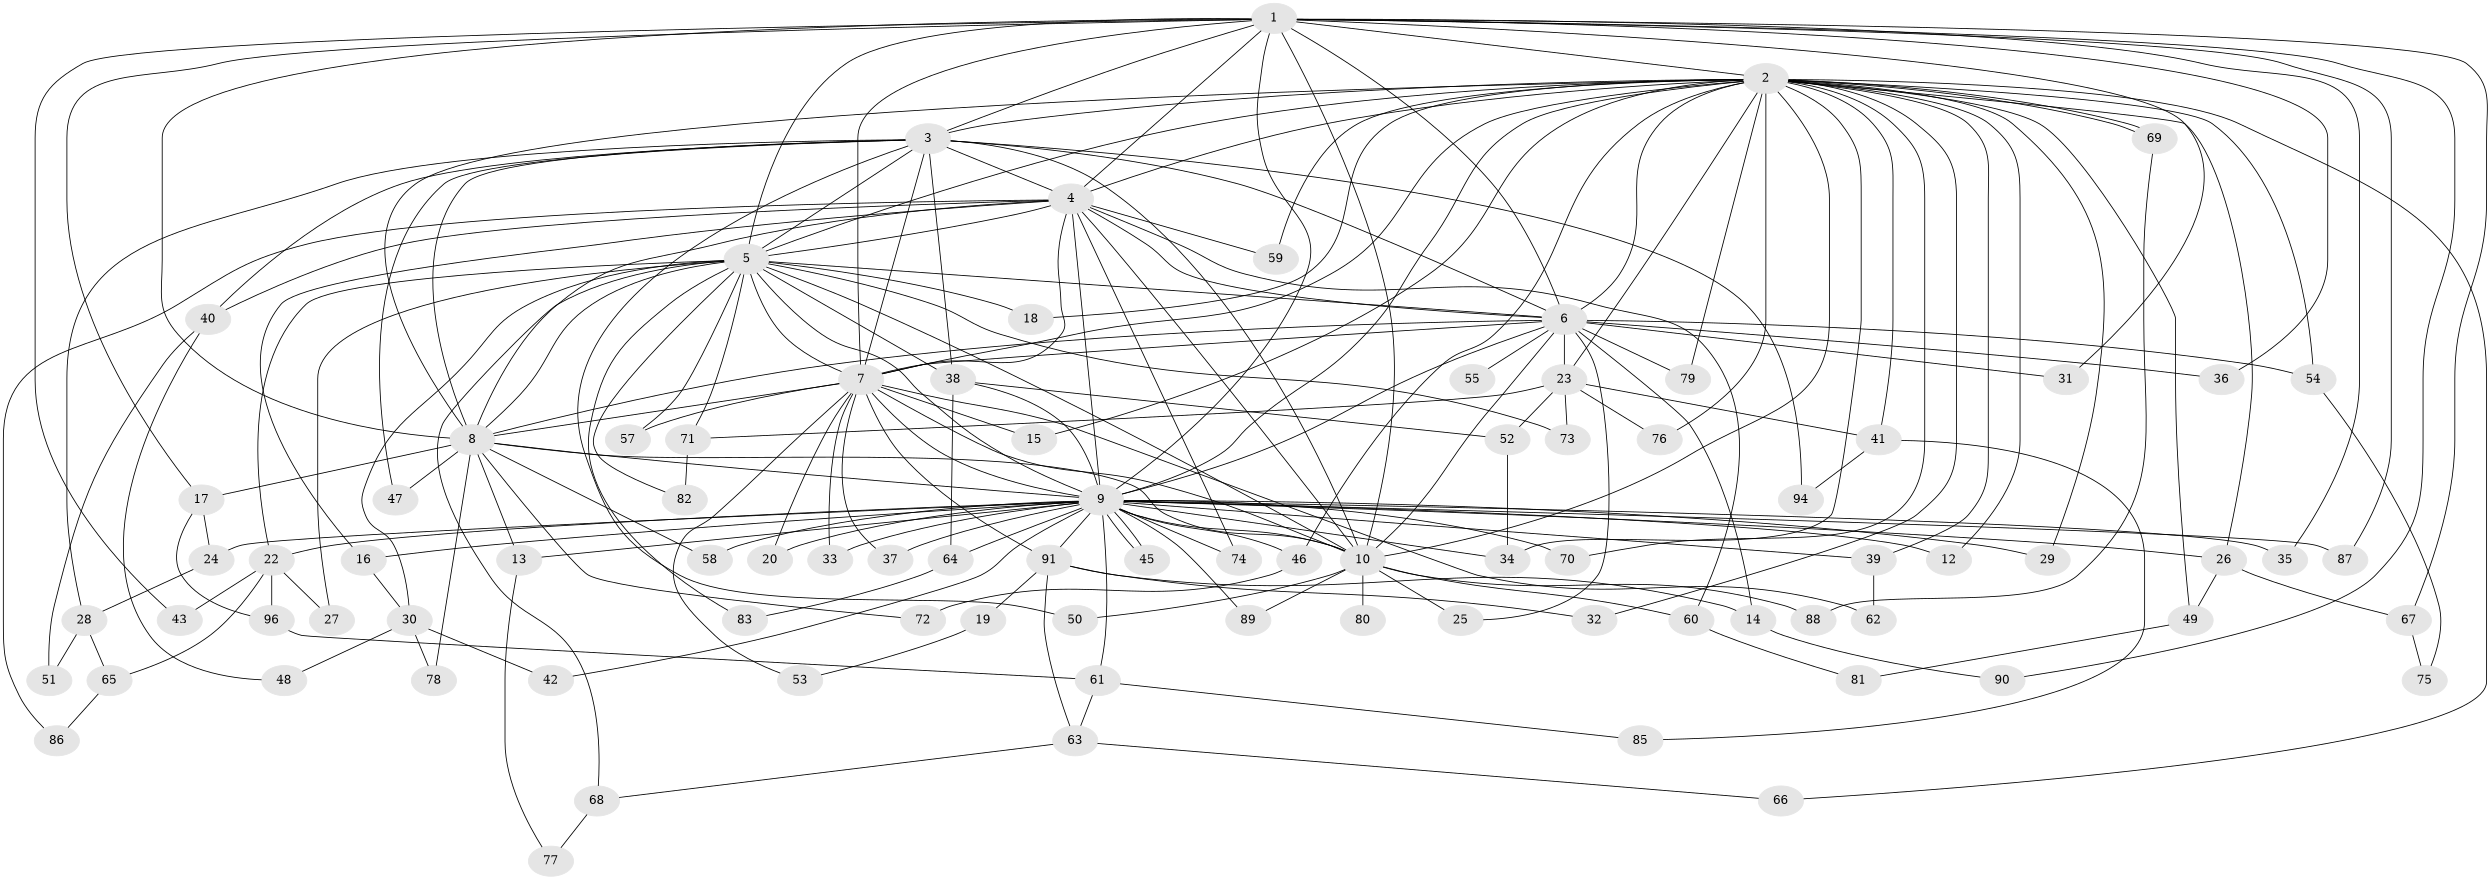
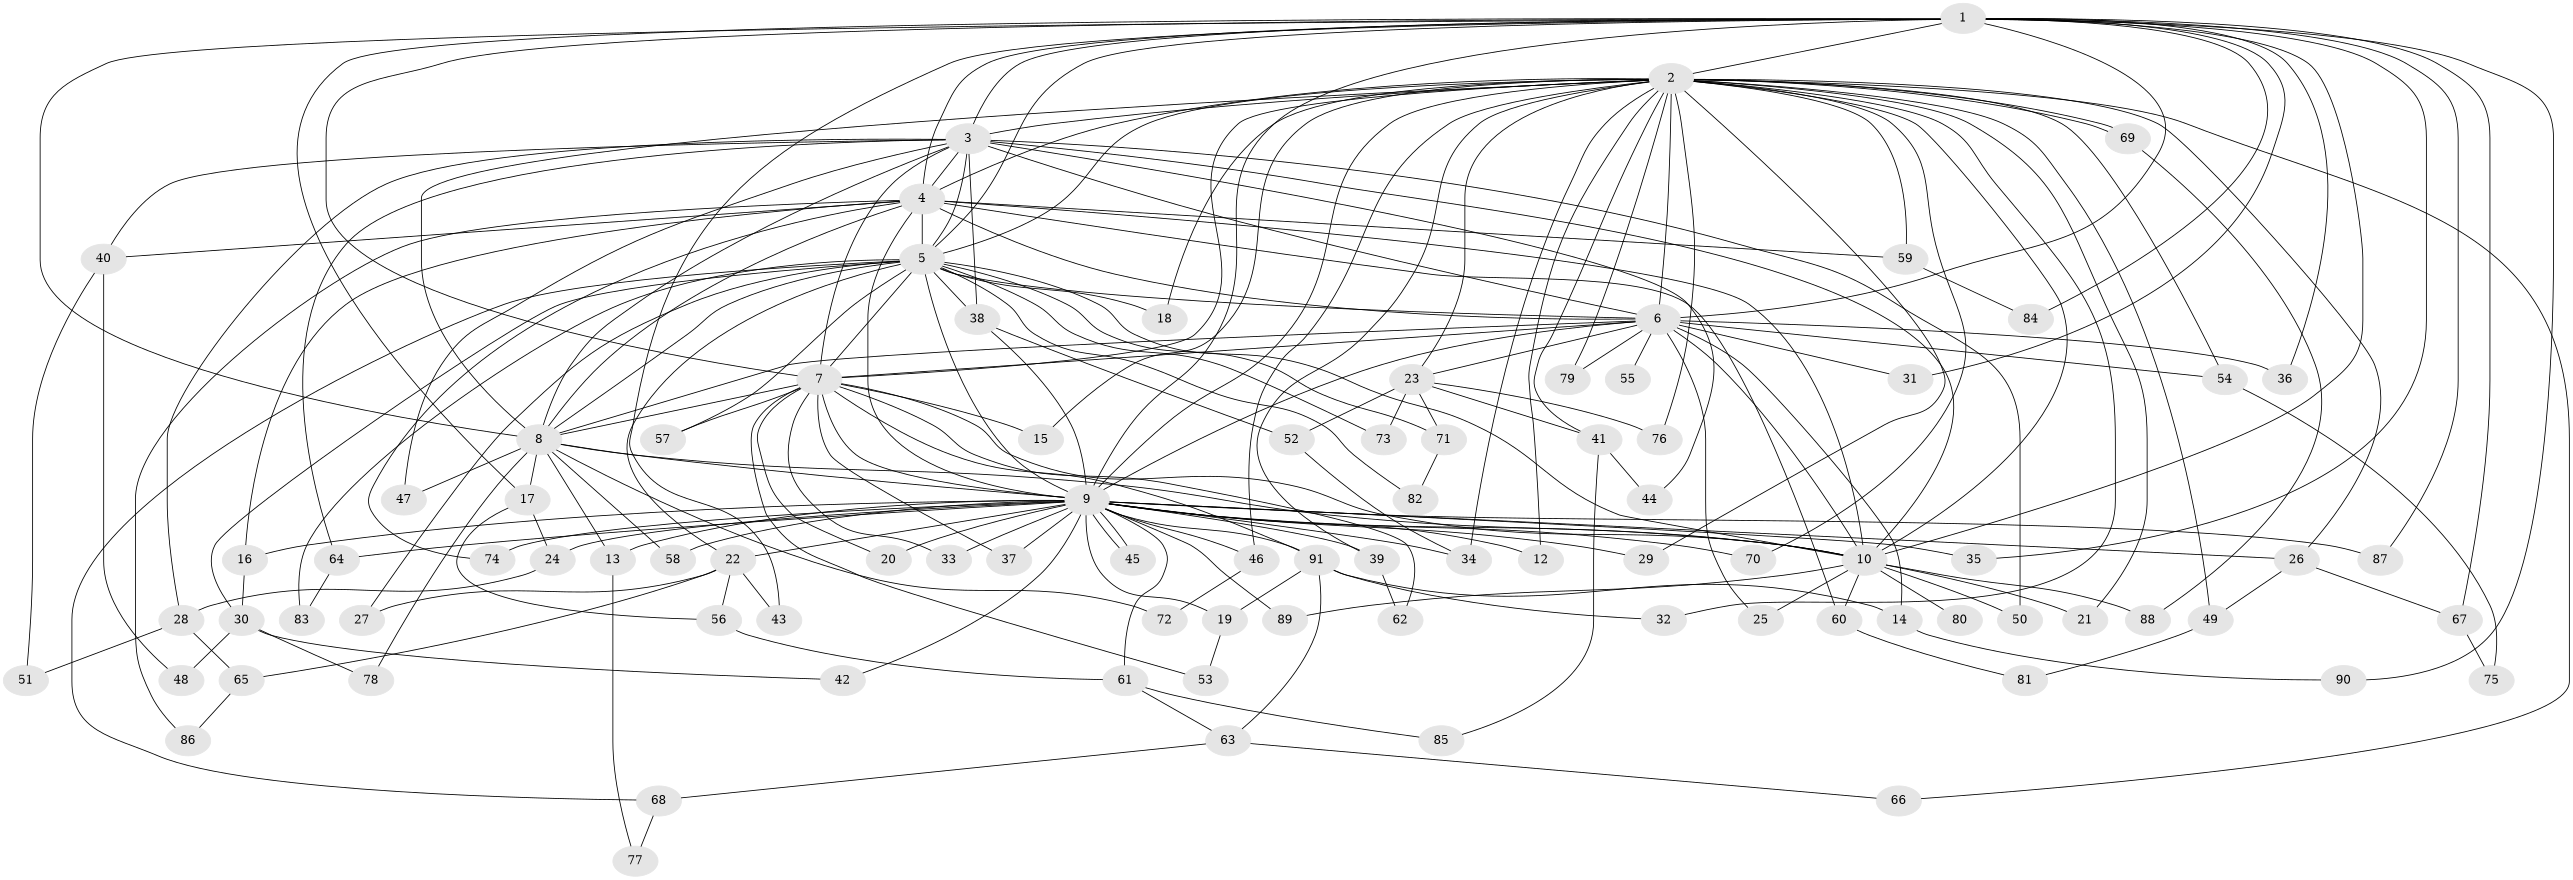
node "84": added
edge "4" -- "7": removed
edge "38" -- "64": now "3" -- "64"
node "94": label "94" -> "44"
edge "9" -- "19": added
node "96": label "96" -> "56"
node "21": added
